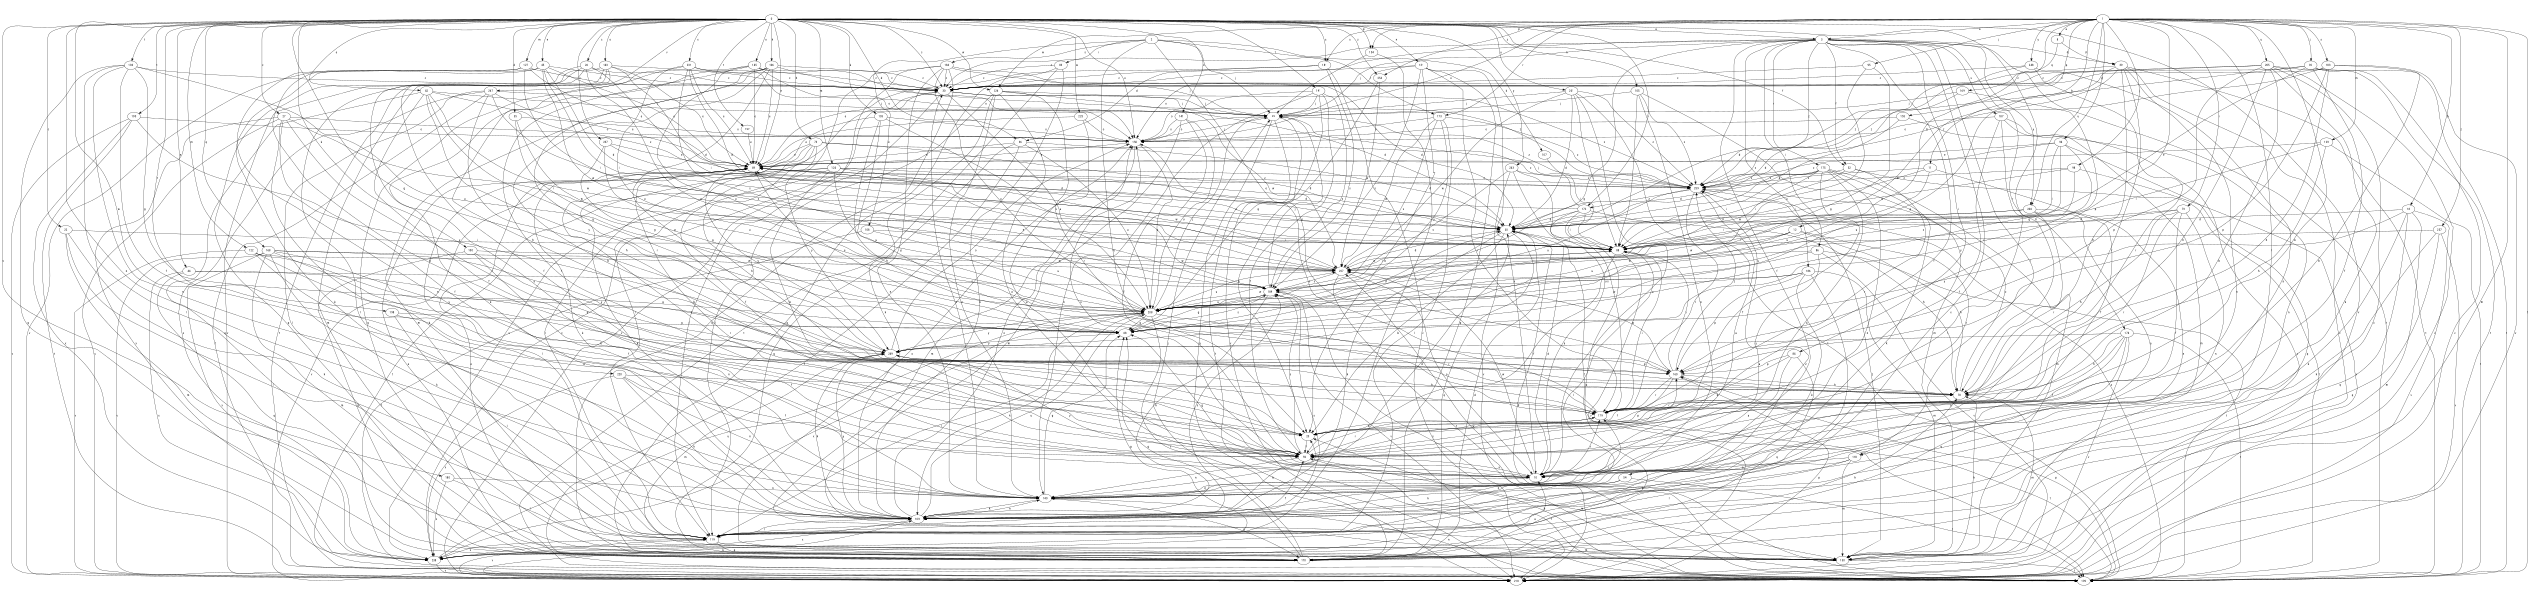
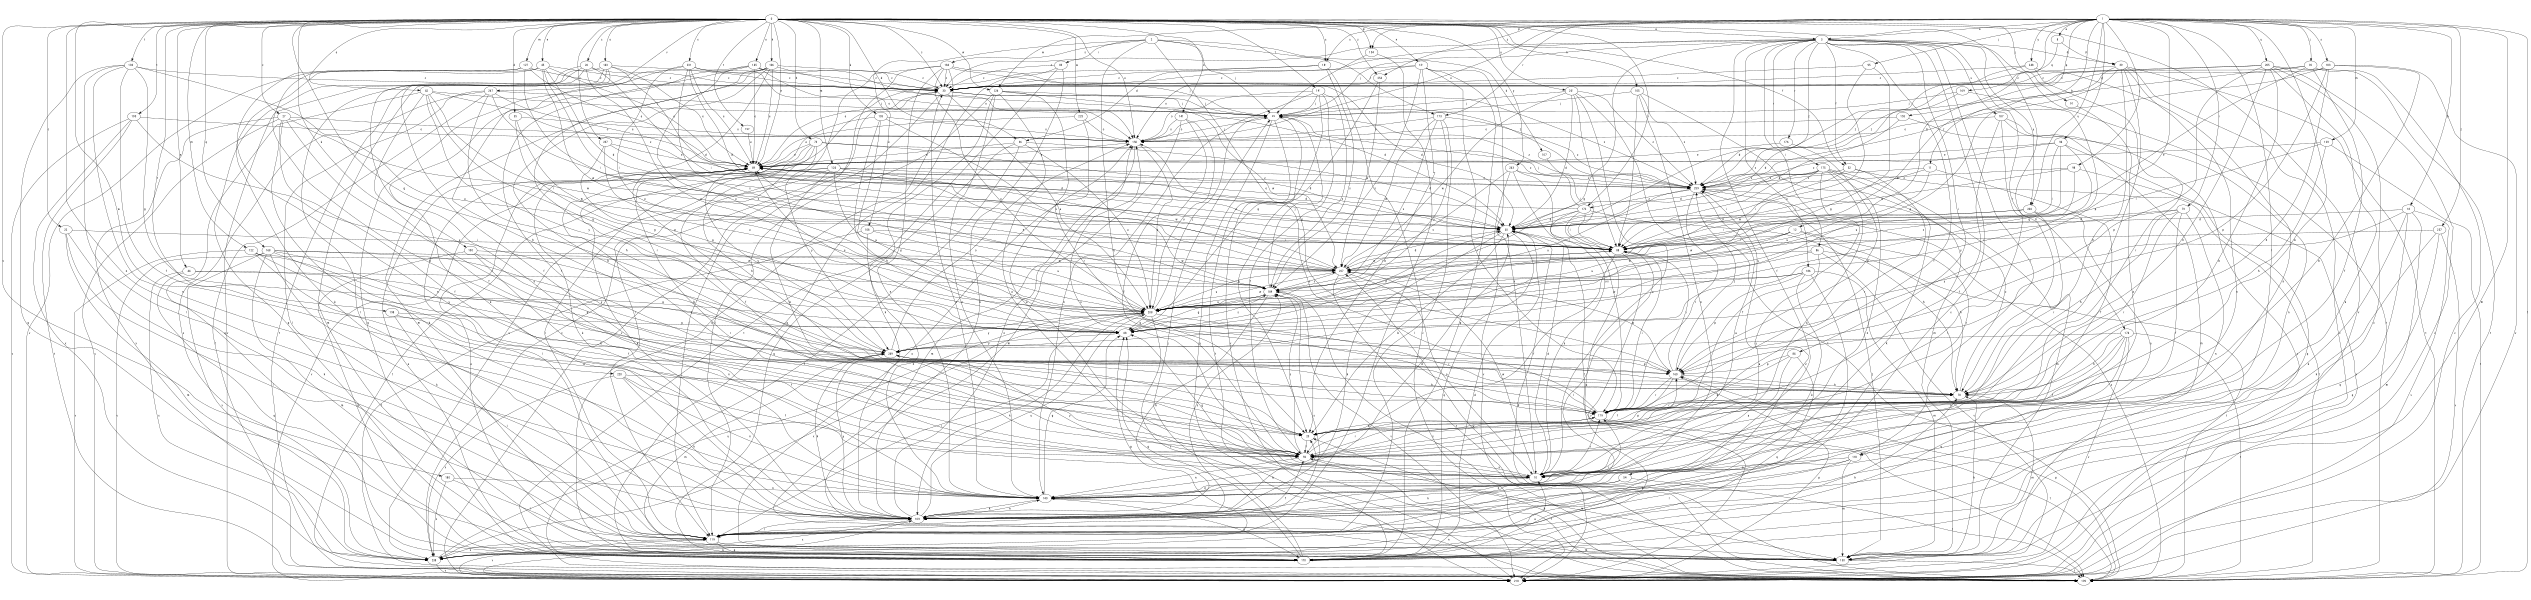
node "91": added
node "176": added
edge "206" -> "140": now "108" -> "140"
edge "92" -> "199": removed, label "t"
